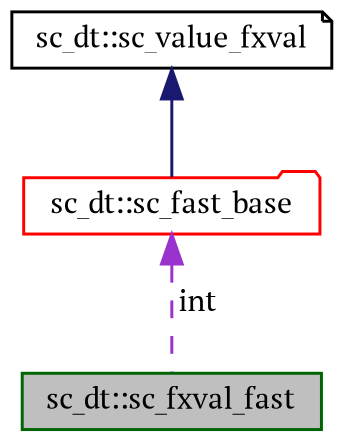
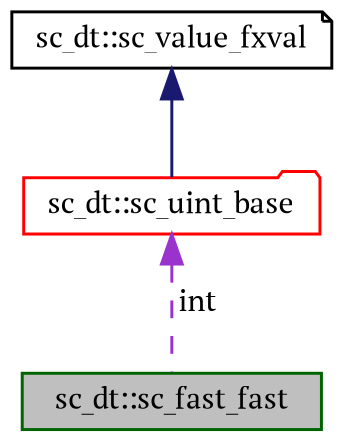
node "sc_dt::sc_fast_base": label "sc_dt::sc_fast_base" -> "sc_dt::sc_uint_base"
node "sc_dt::sc_fxval_fast": label "sc_dt::sc_fxval_fast" -> "sc_dt::sc_fast_fast"
